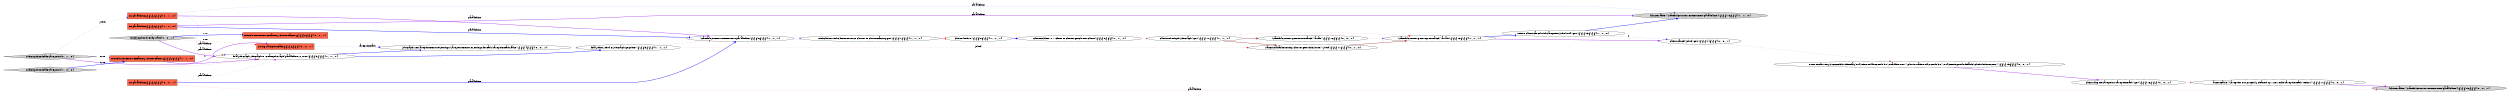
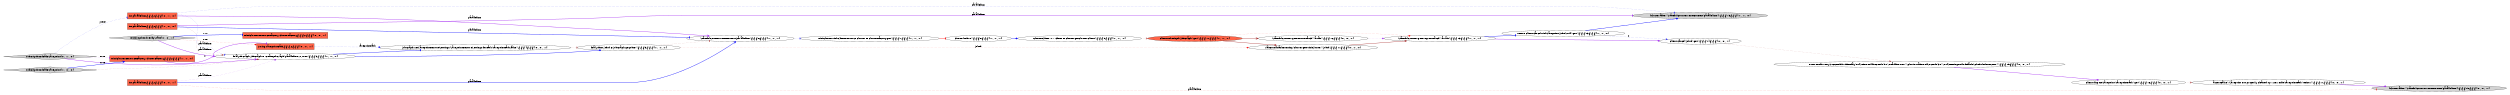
node "client.submitJob(jobGraph).get()@@@11@@@['1', '1', '1']": fillcolor white -> tomato
